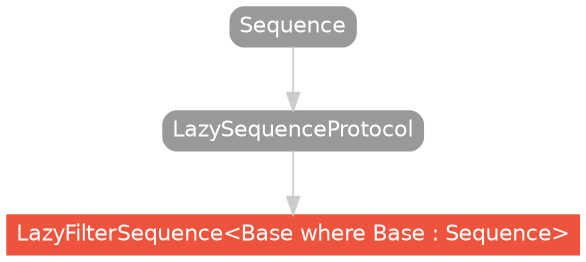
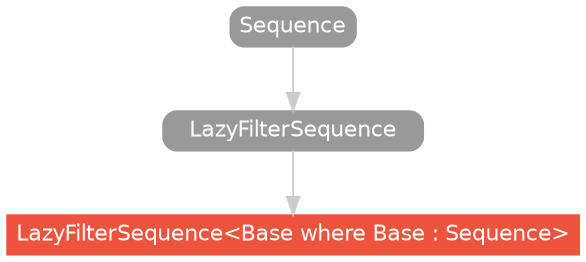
node "LazySequenceProtocol": label "LazySequenceProtocol" -> "LazyFilterSequence"
